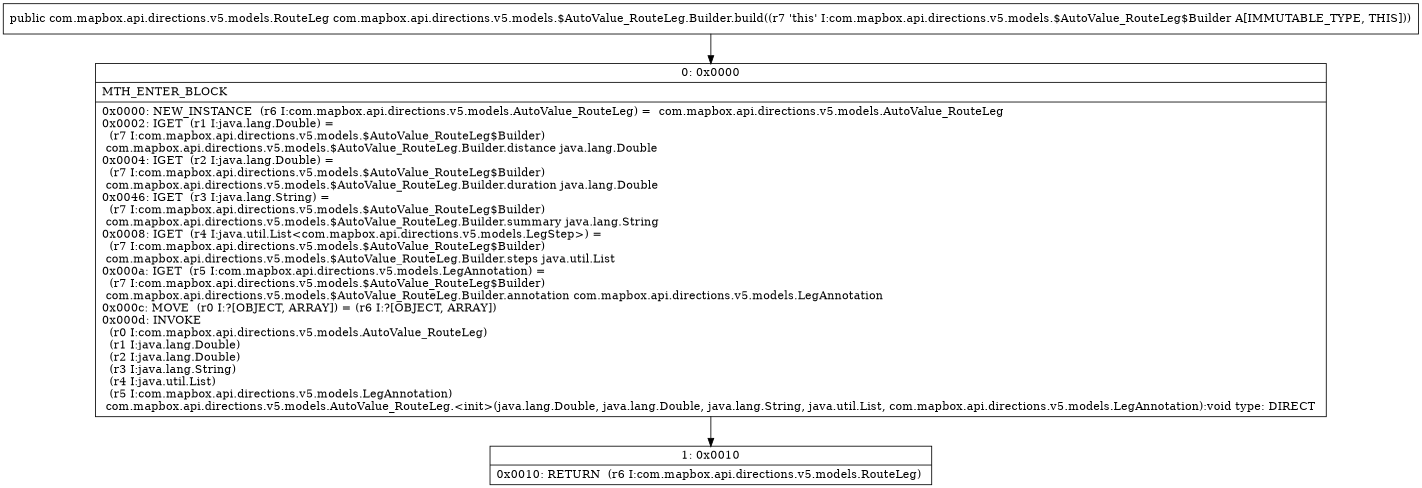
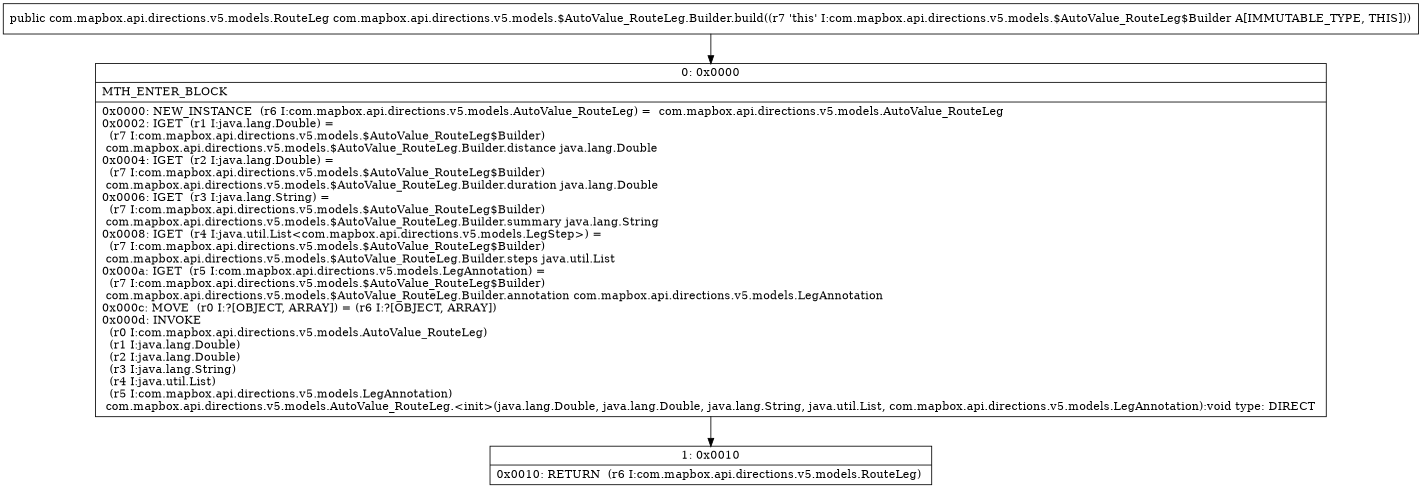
node "0: 0x0000": text "0x0046: IGET  (r3 I:java.lang.String) =" -> "0x0006: IGET  (r3 I:java.lang.String) ="
